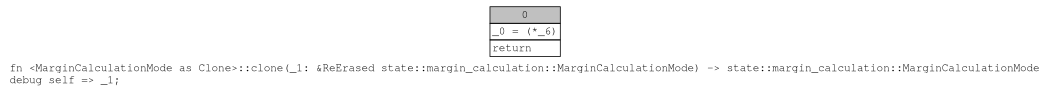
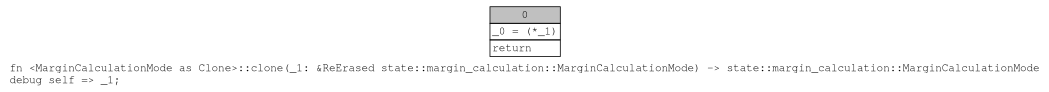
node "0": text "_0 = (*_6)" -> "_0 = (*_1)"
